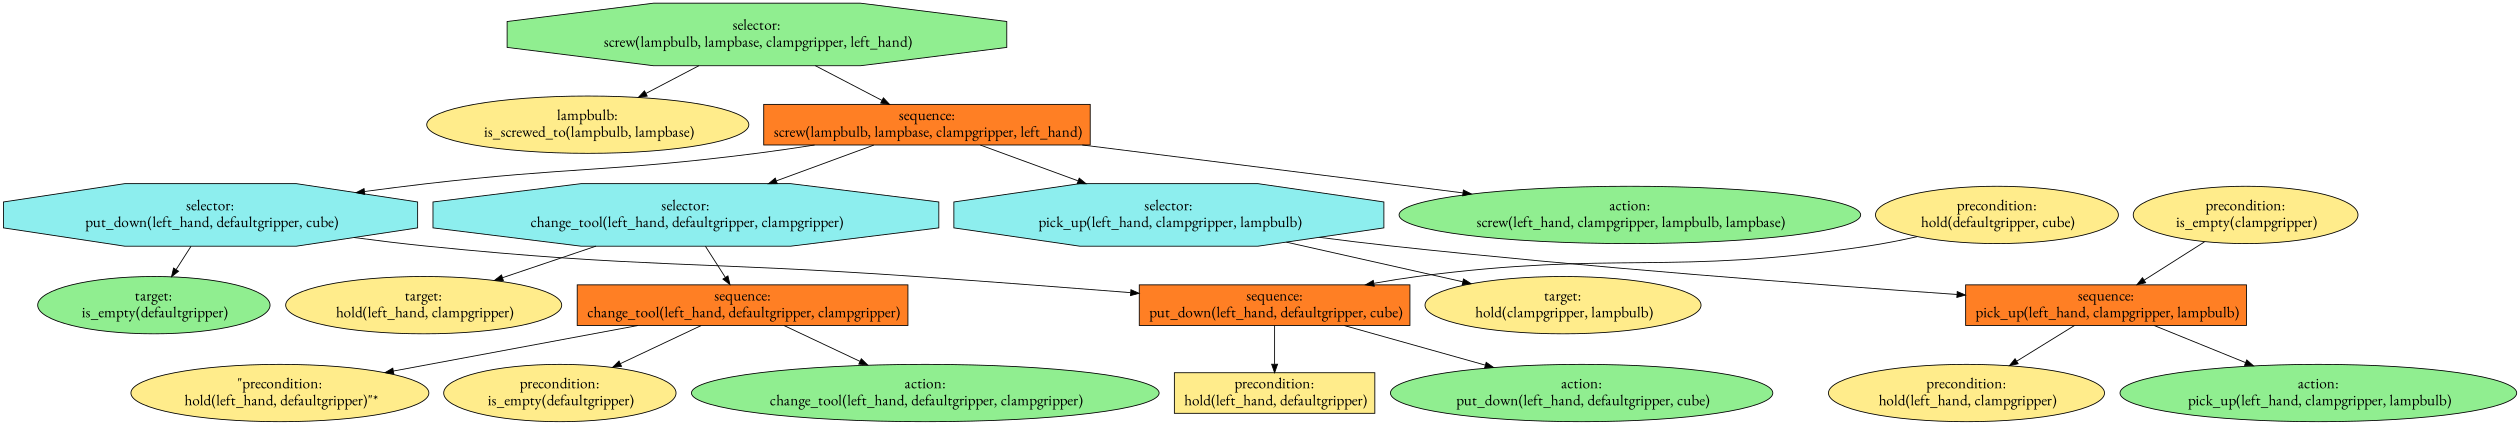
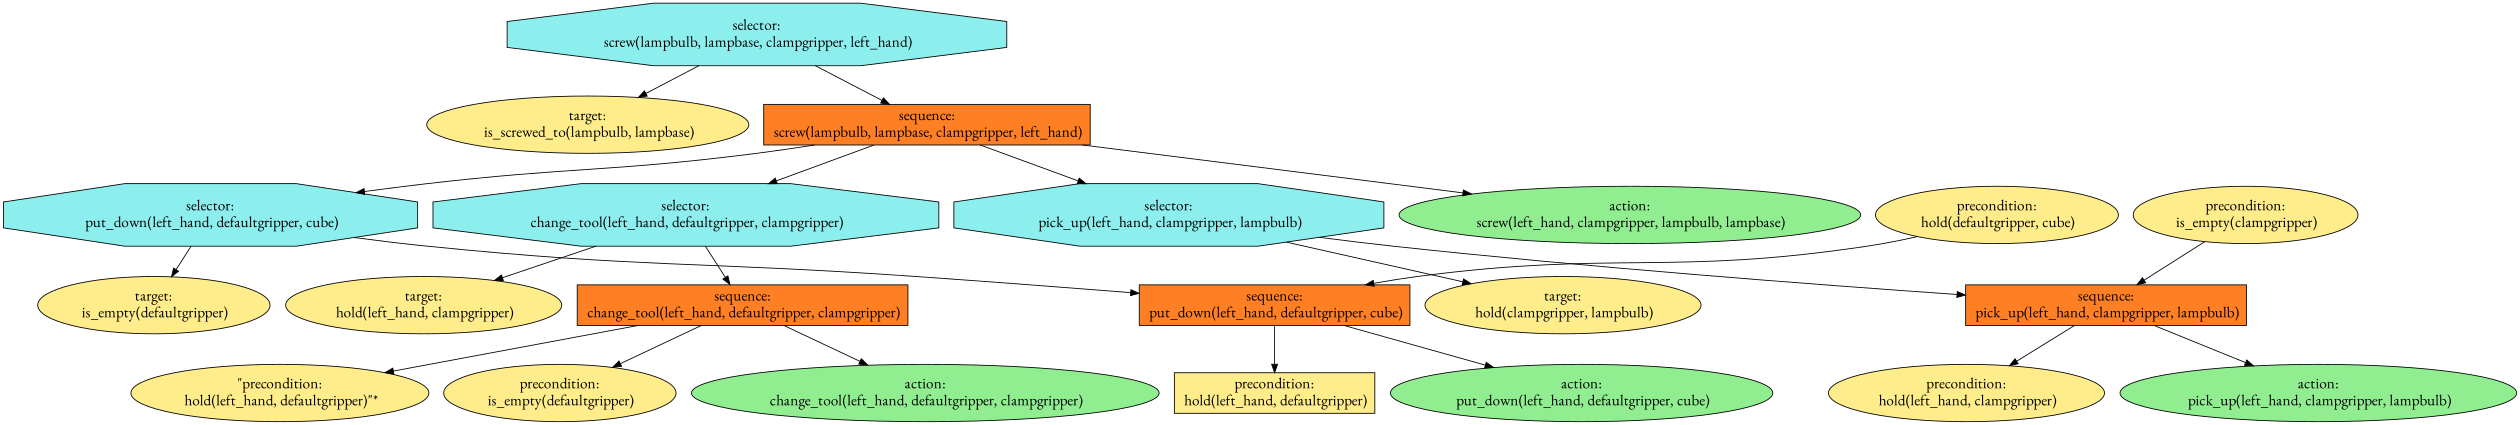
node "selector: screw(lampbulb, lampbase, clampgripper, left_hand)": fillcolor lightgreen -> darkslategray2
node "lampbulb: is_screwed_to(lampbulb, lampbase)": label "lampbulb: is_screwed_to(lampbulb, lampbase)" -> "target: is_screwed_to(lampbulb, lampbase)"
node "target: is_empty(defaultgripper)": fillcolor lightgreen -> lightgoldenrod1
